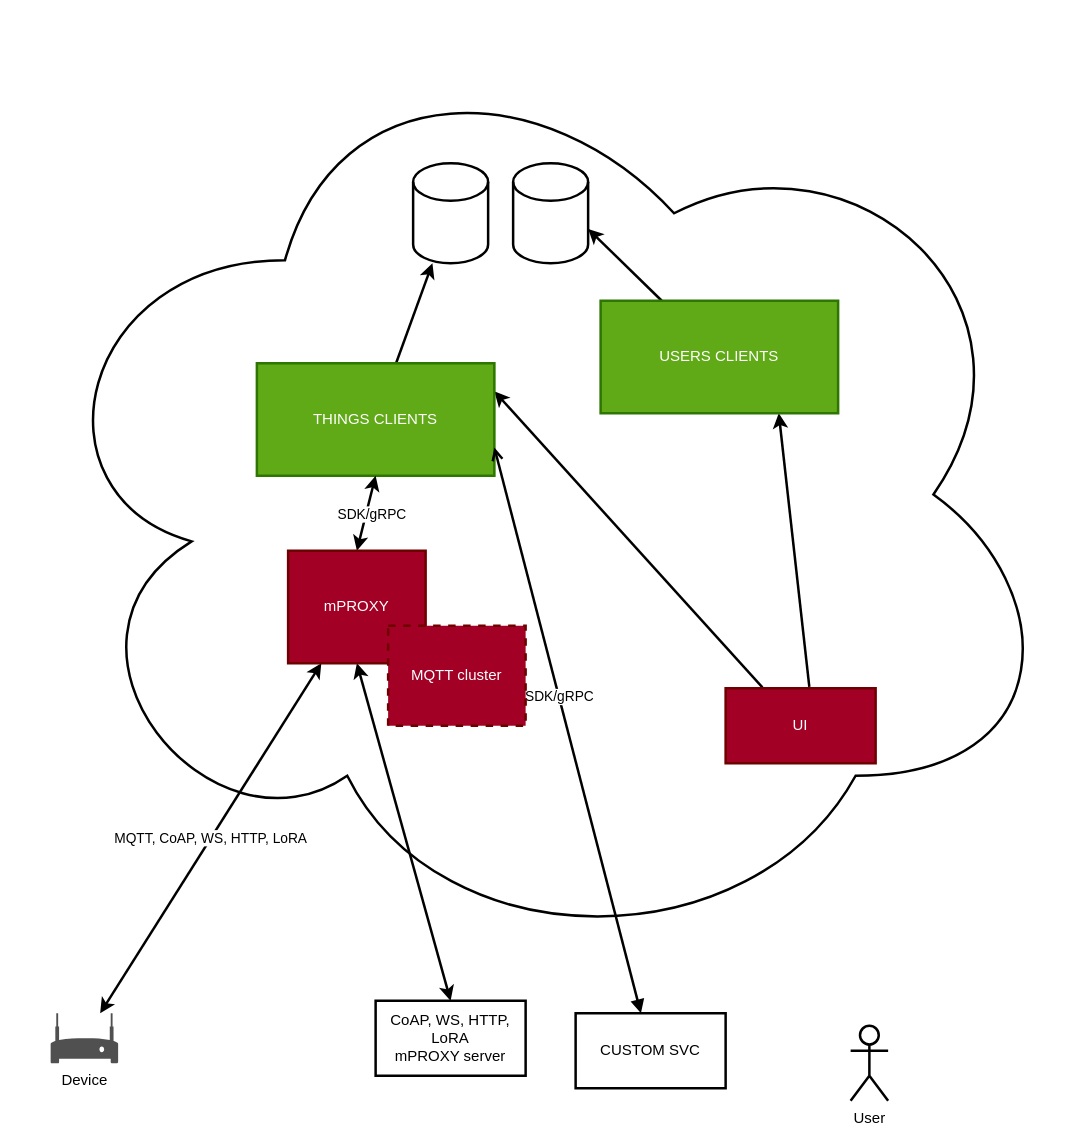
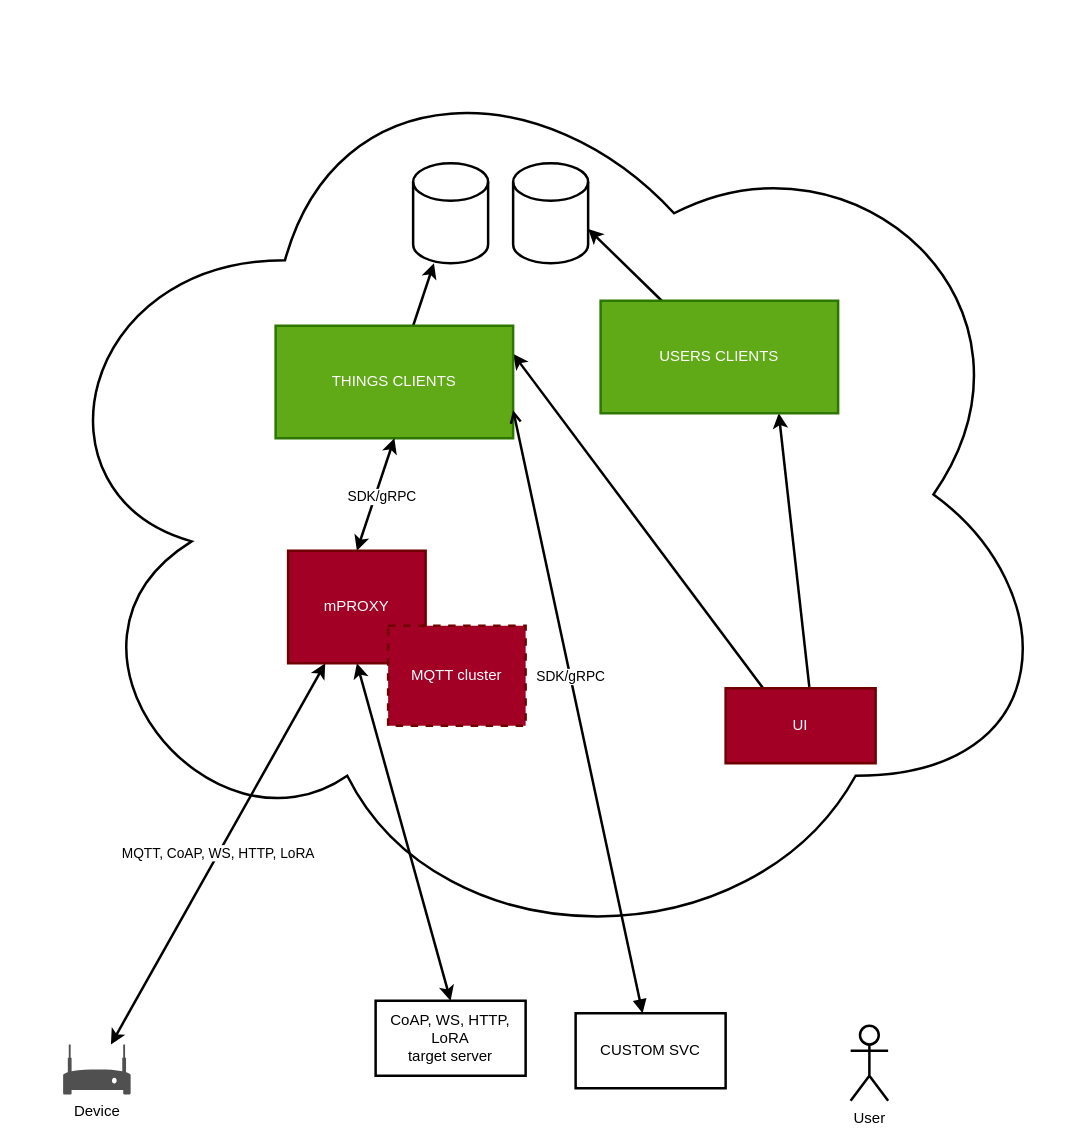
node "THINGS CLIENTS": moved (376, 419) -> (394, 382)
node "Device": moved (84, 1038) -> (97, 1069)
node "CoAP, WS, HTTP, LoRA mPROXY server": label "CoAP, WS, HTTP, LoRA mPROXY server" -> "CoAP, WS, HTTP, LoRA target server"
